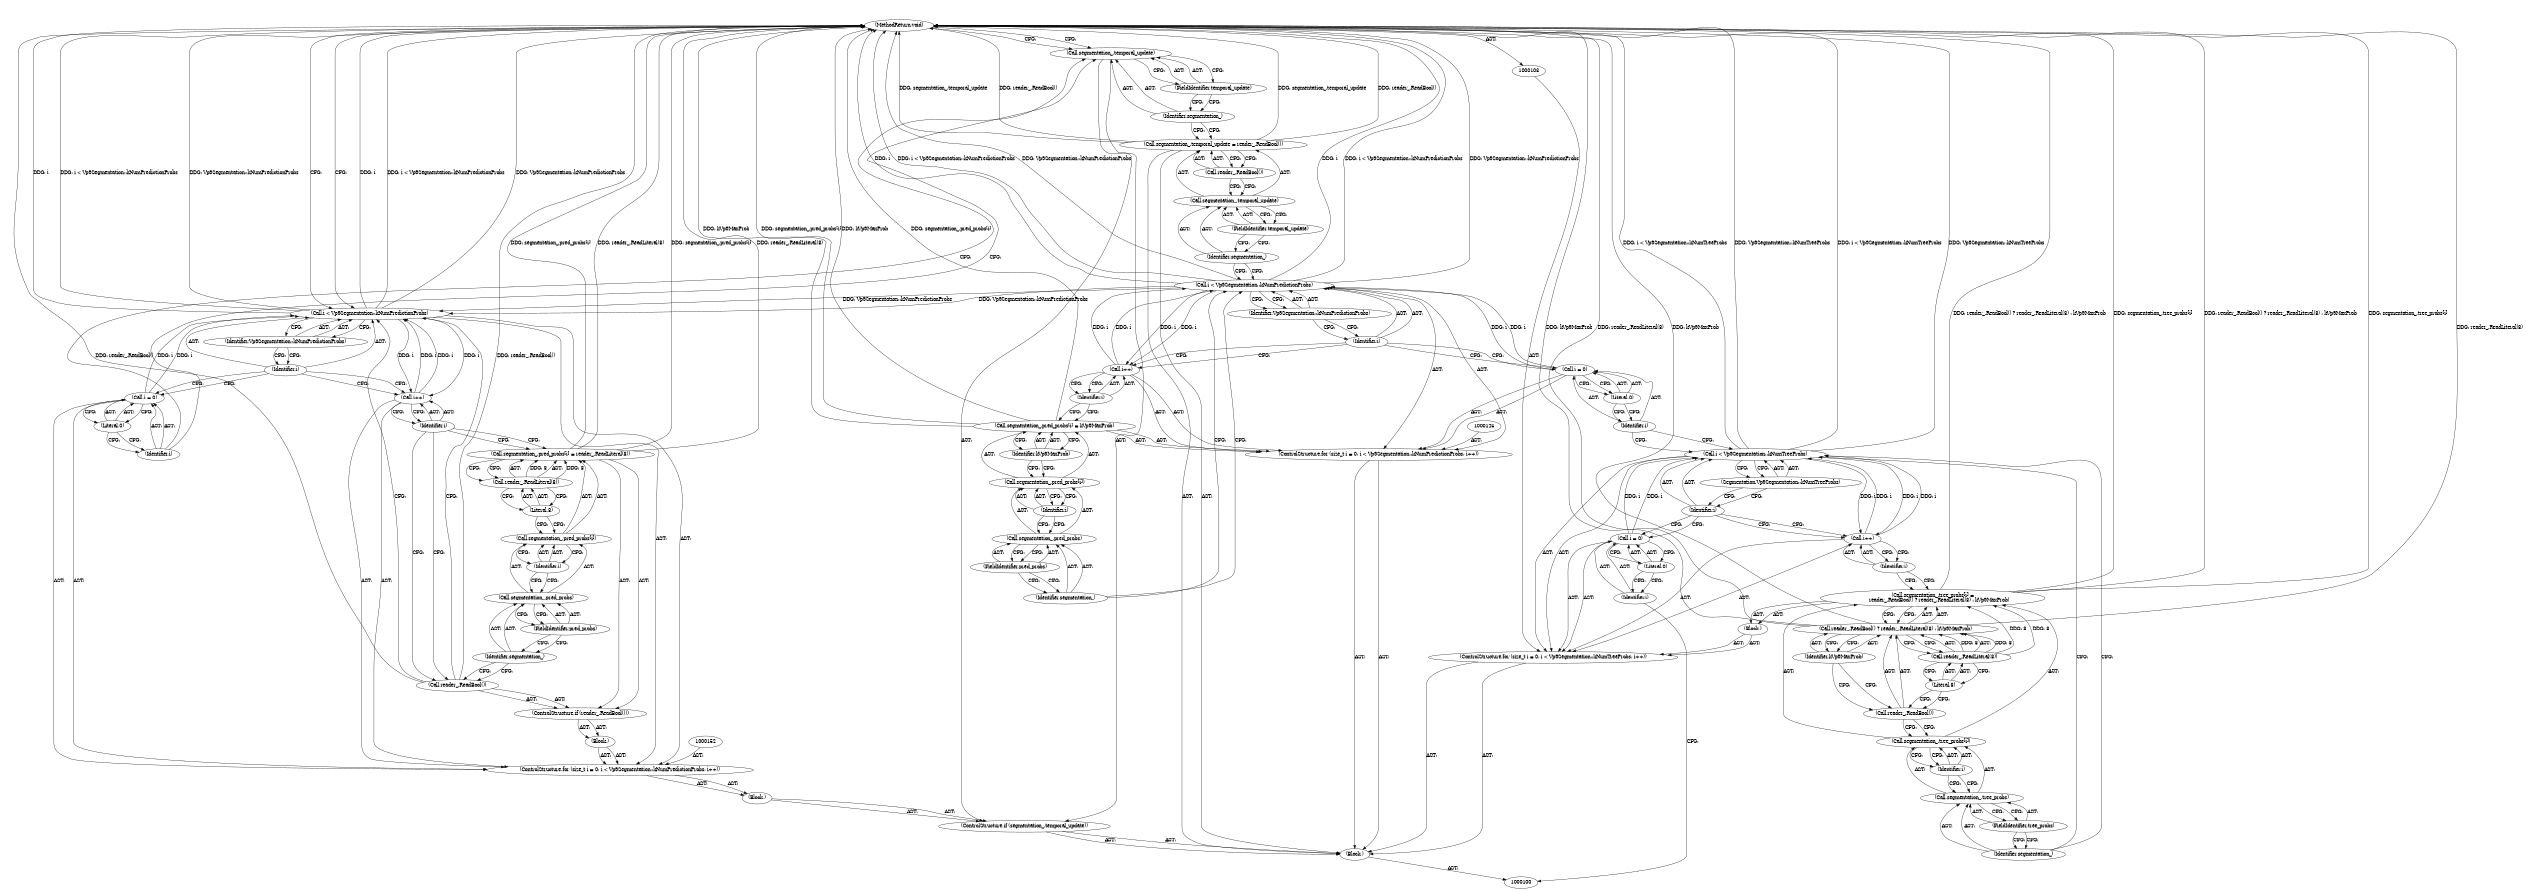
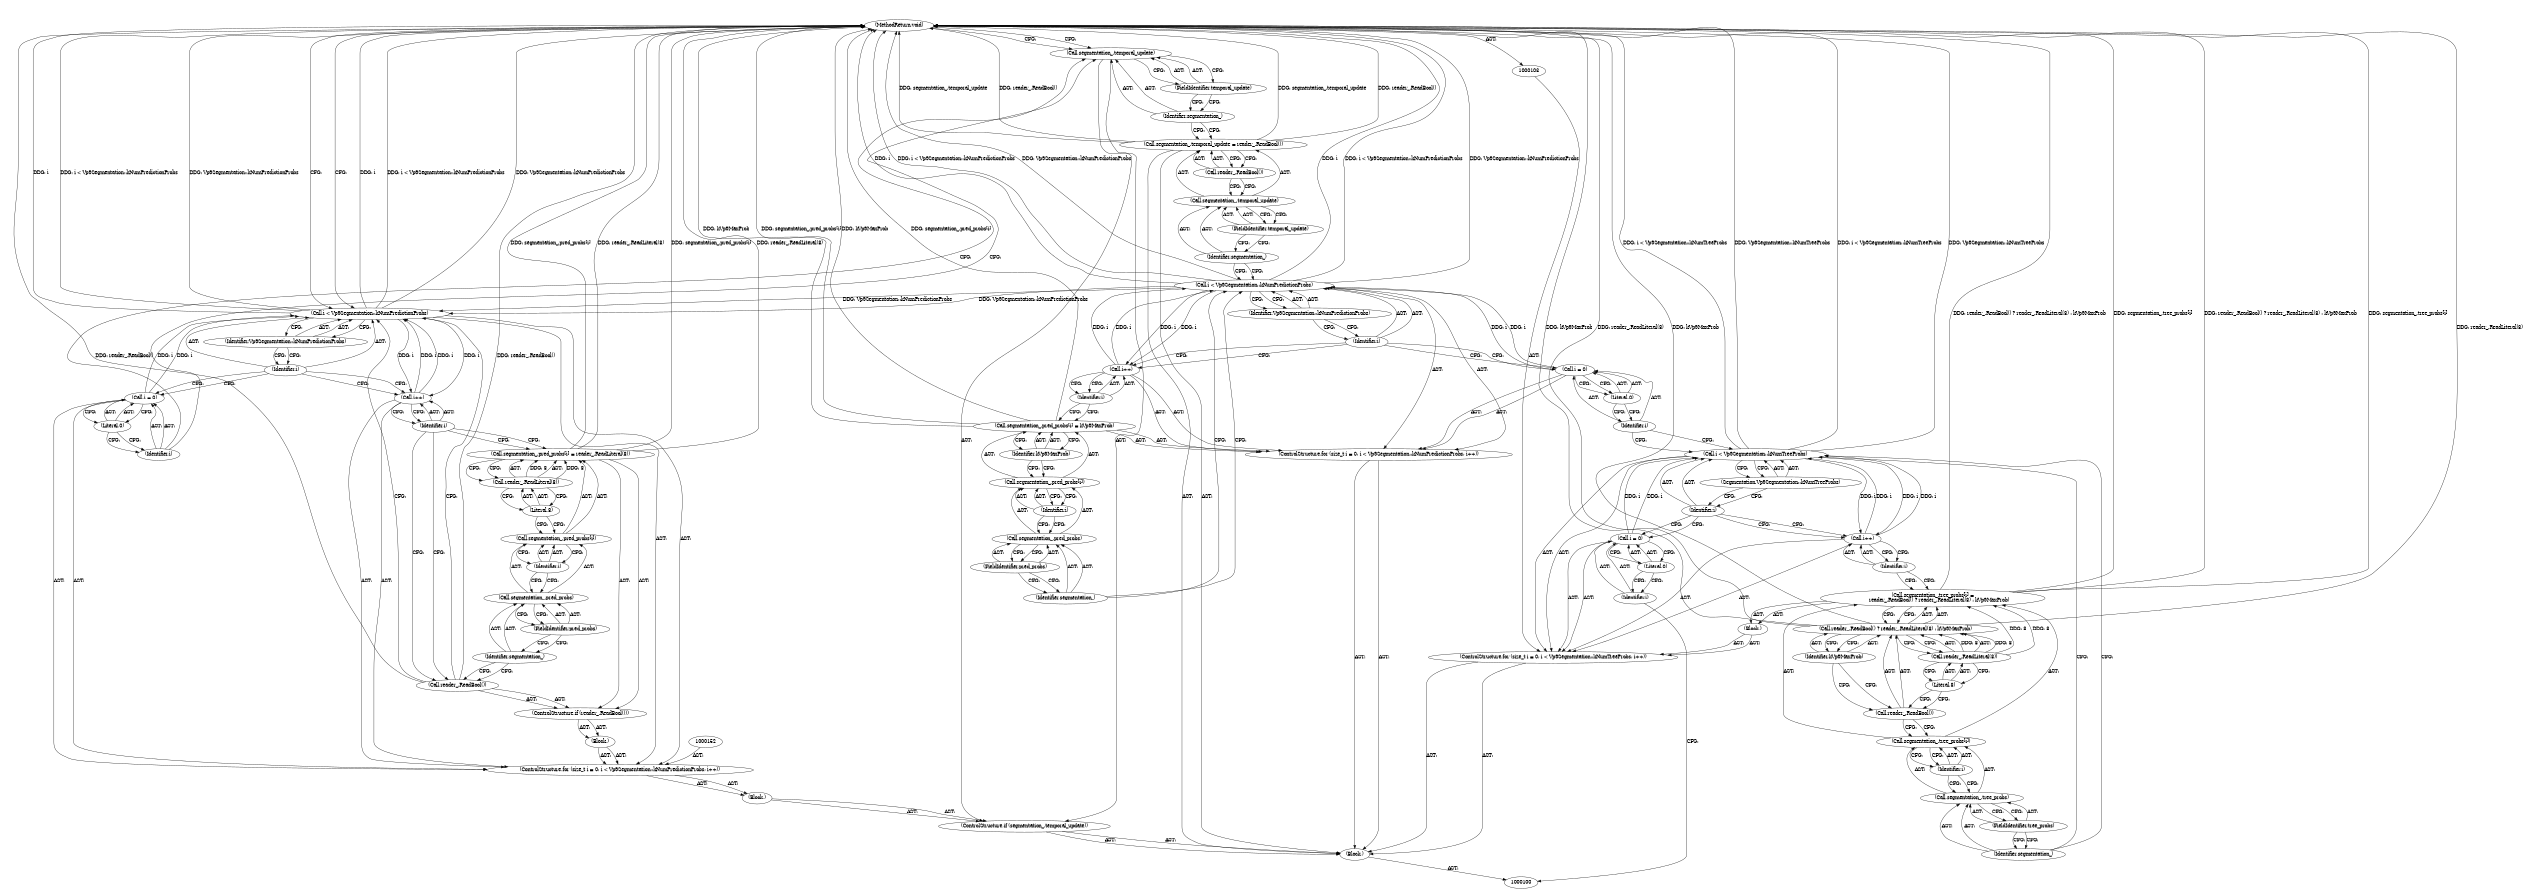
node "1000125": removed
